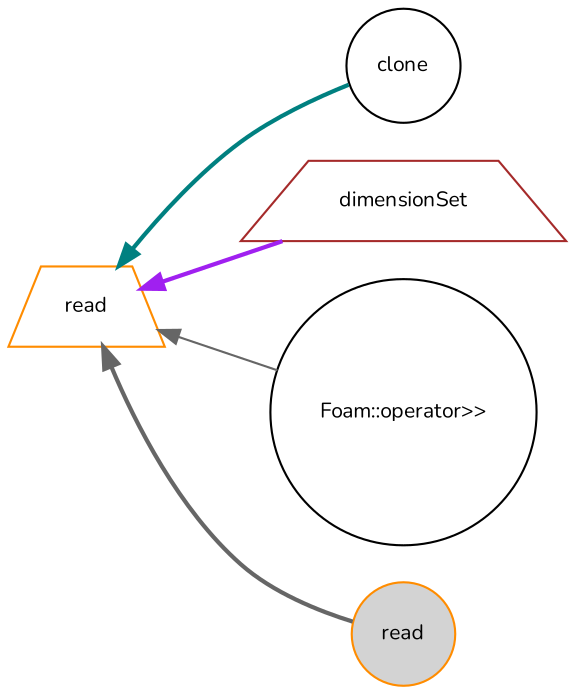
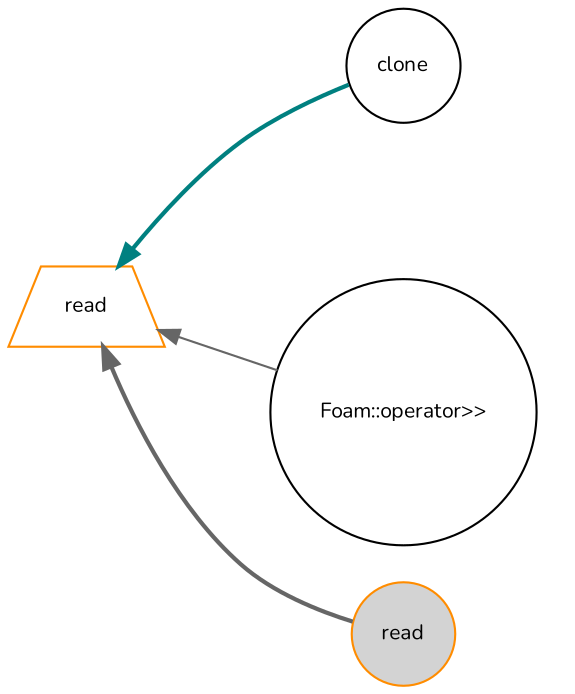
node "dimensionSet": removed
